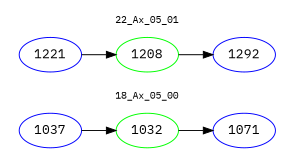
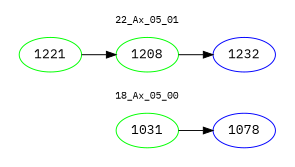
node "1221": color blue -> green
node "1292": label "1292" -> "1232"
node "1037": removed
node "1032": label "1032" -> "1031"
node "1071": label "1071" -> "1078"
